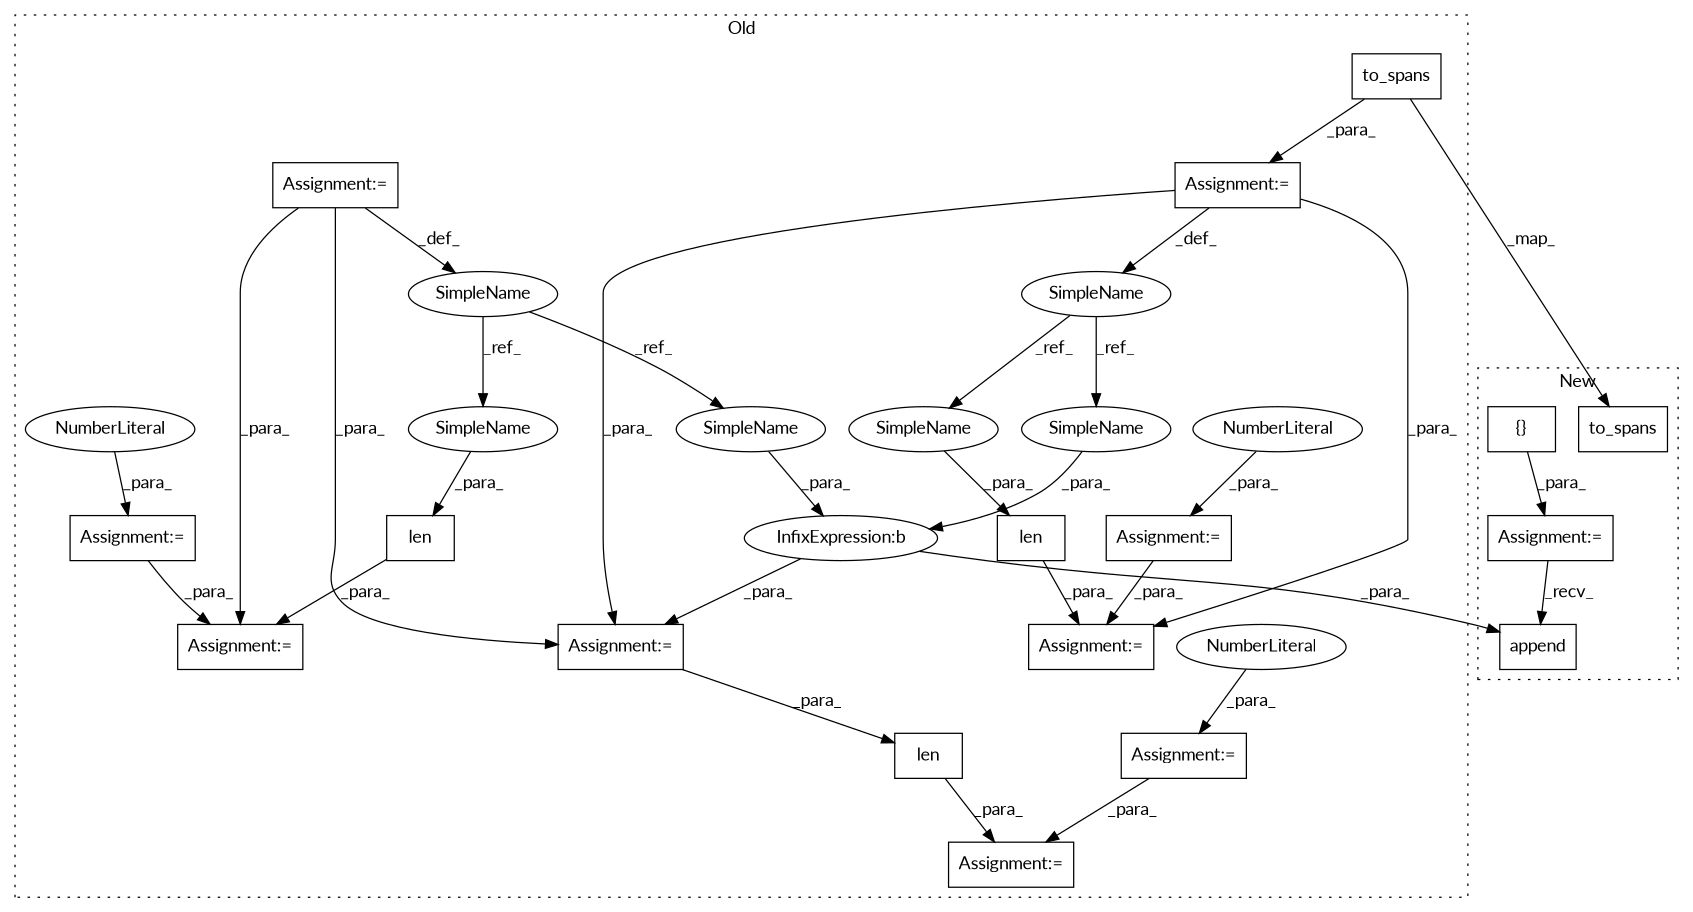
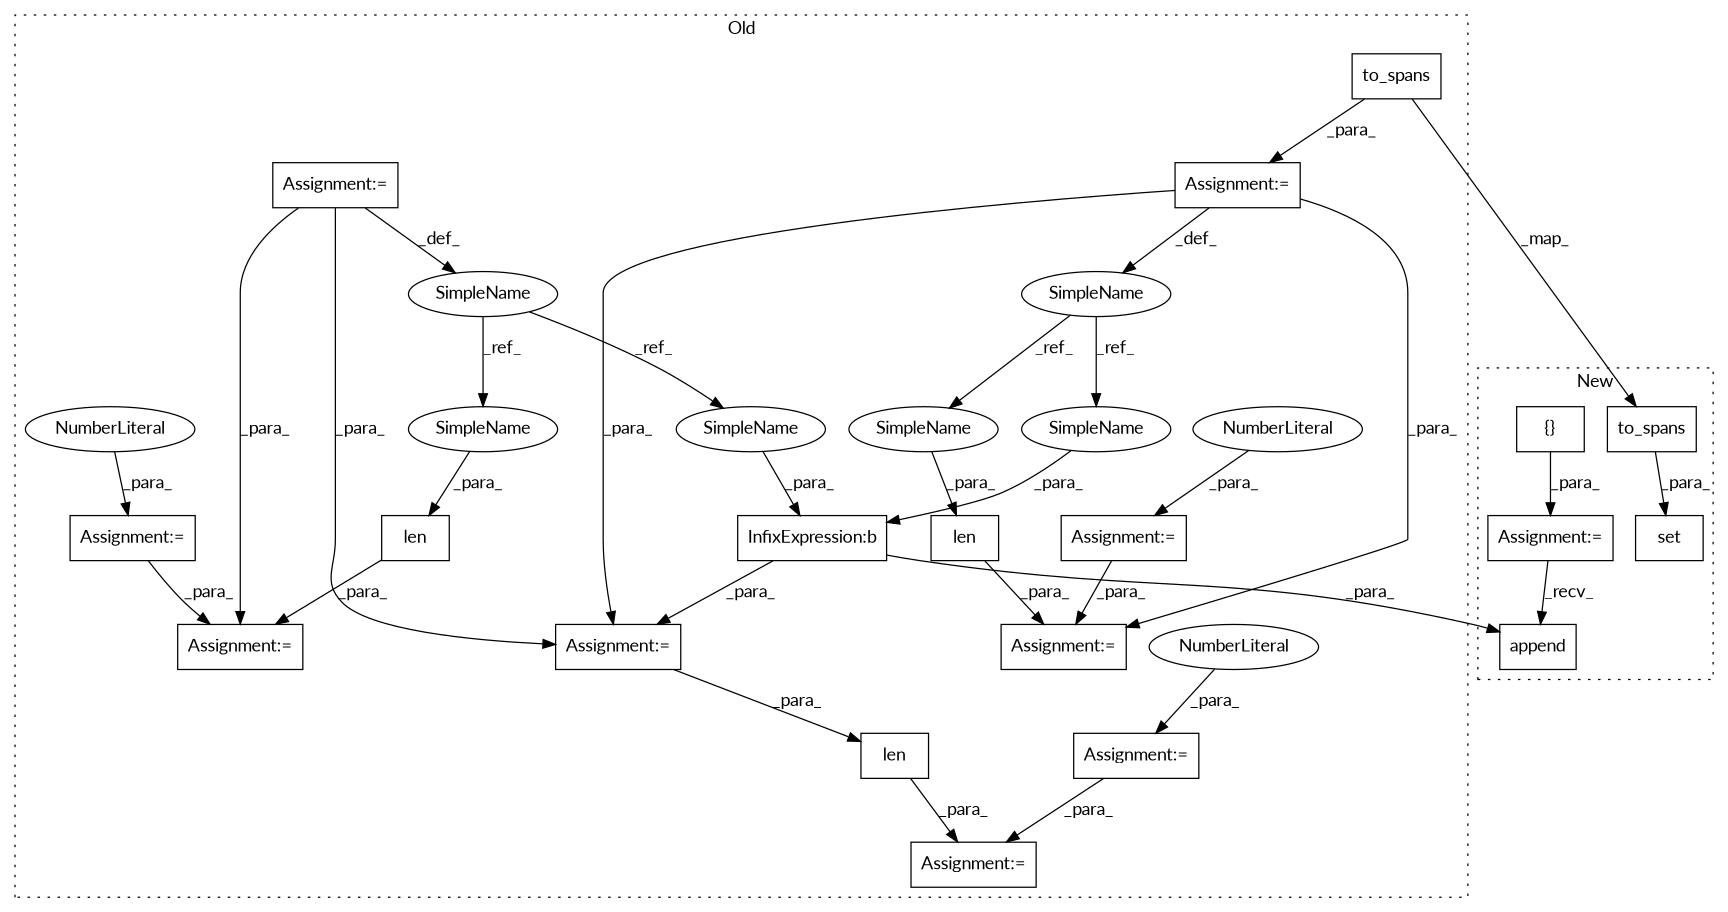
node "InfixExpression:b": shape ellipse -> box
node "set": added
